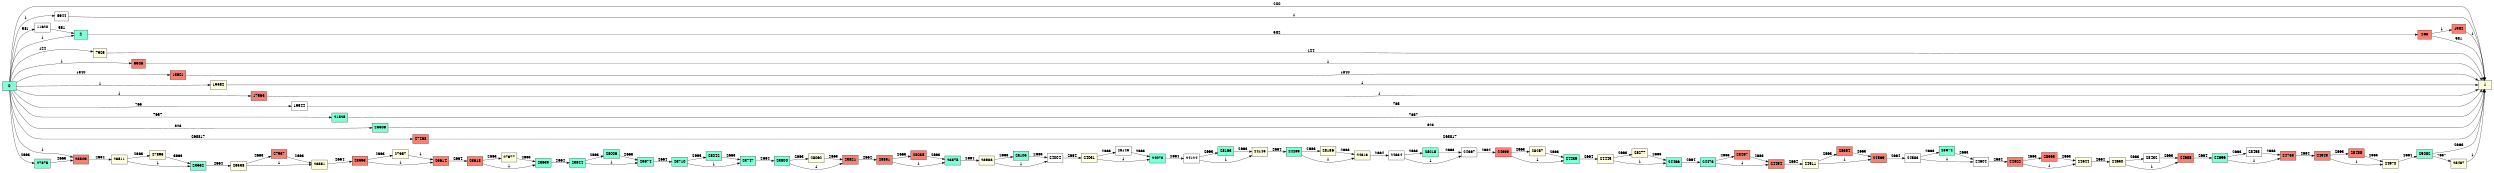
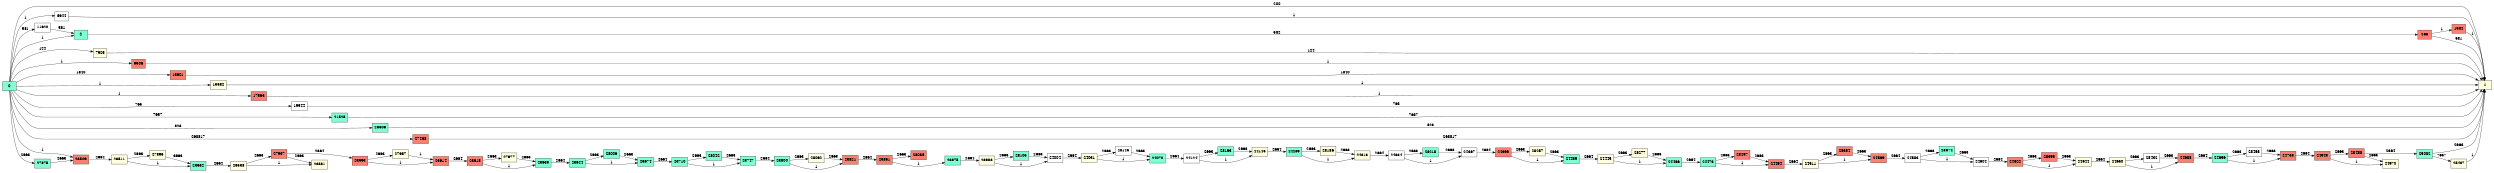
edge "28085" -> "23875": removed, label "2663"
edge "24970" -> "25082": now "28488" -> "25082"
edge "23581" -> "23593": now "27937" -> "23593"
